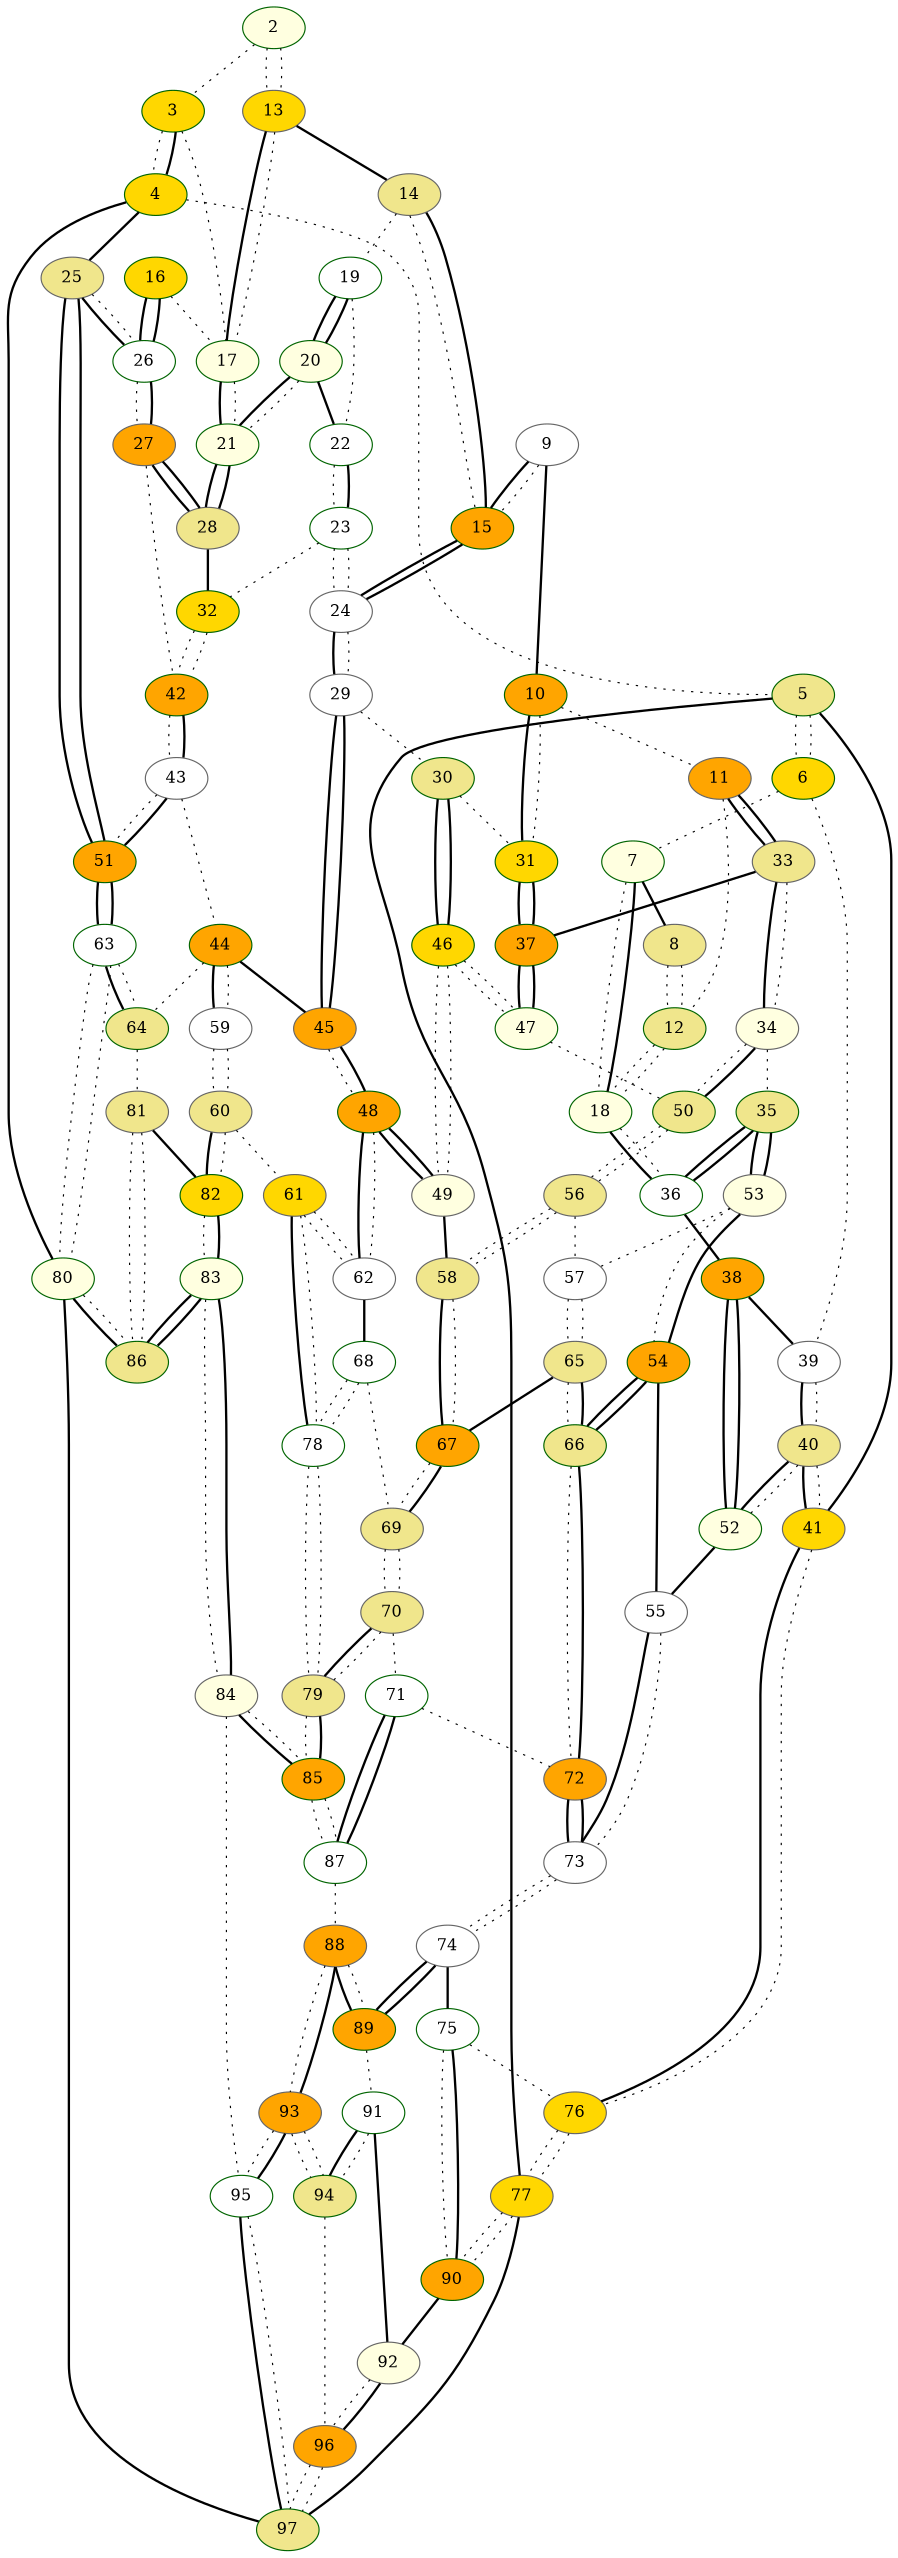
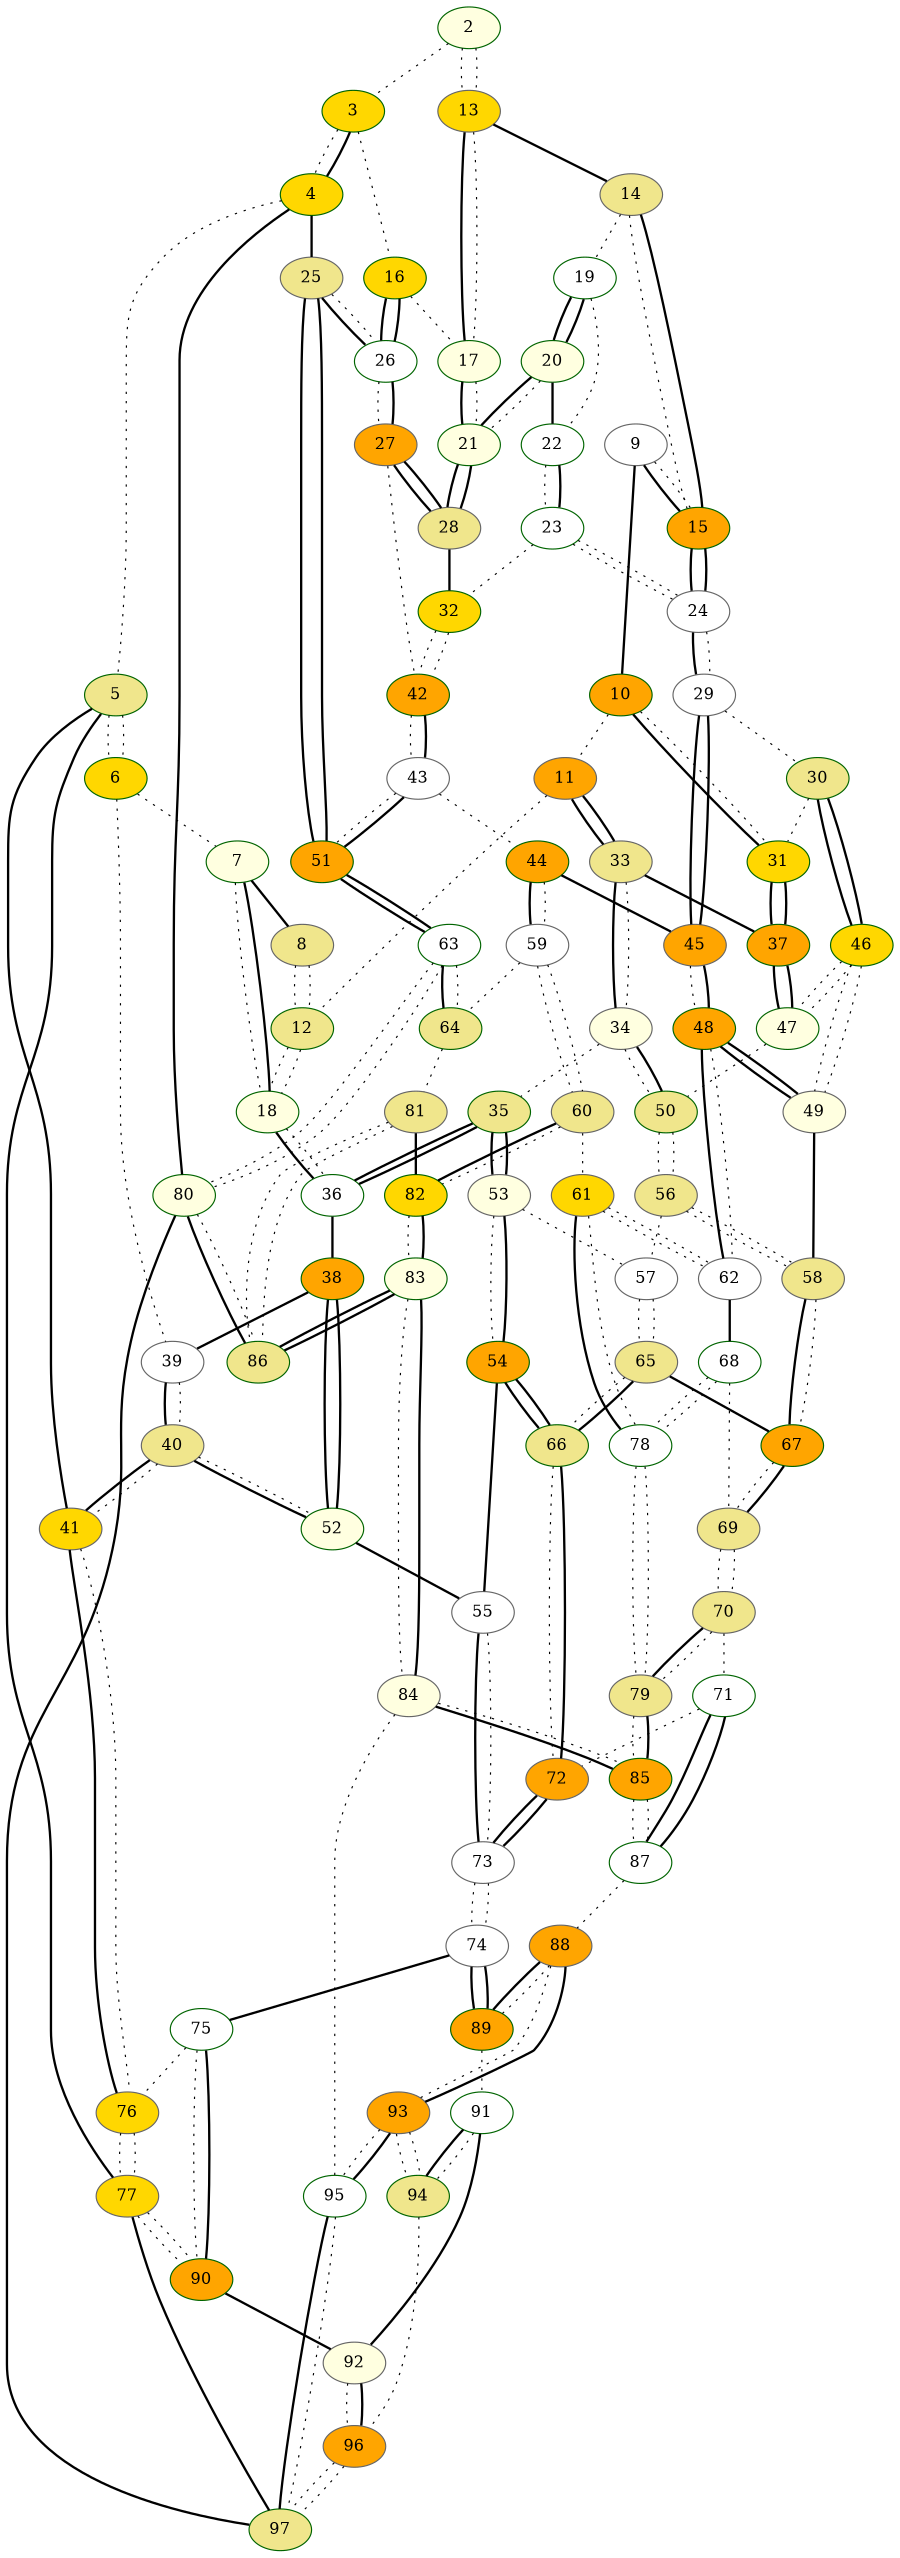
edge "3" -- "17": now "3" -- "16"
edge "44" -- "64": now "59" -- "64"
